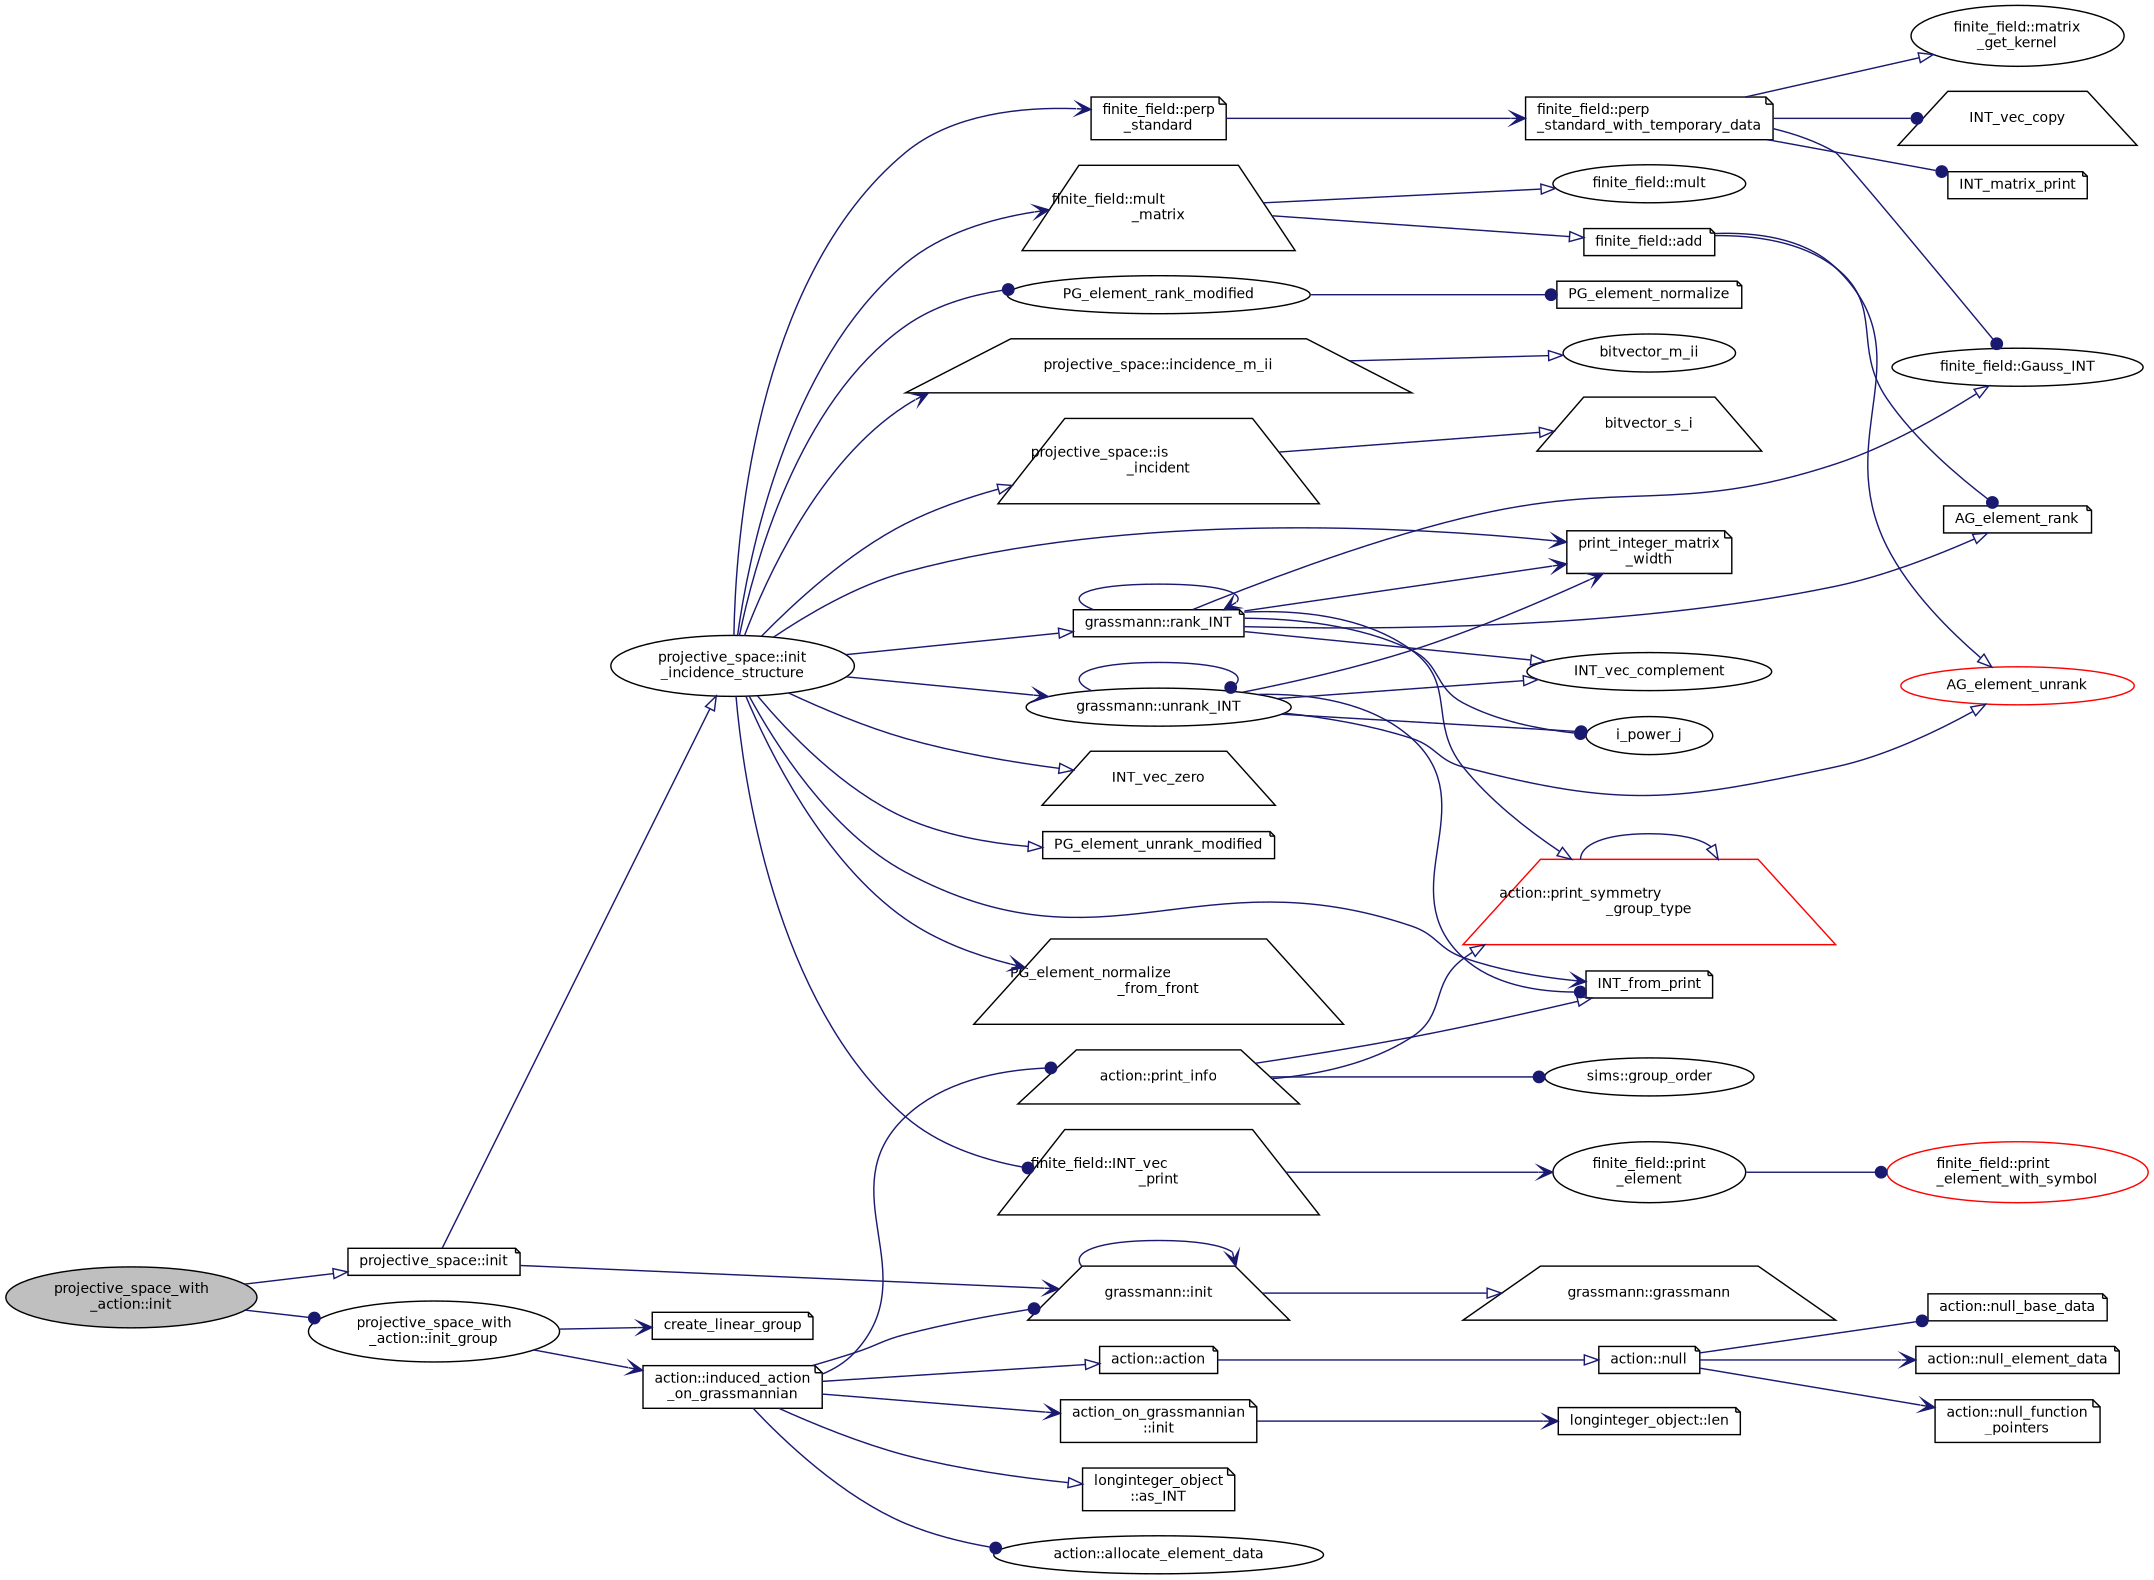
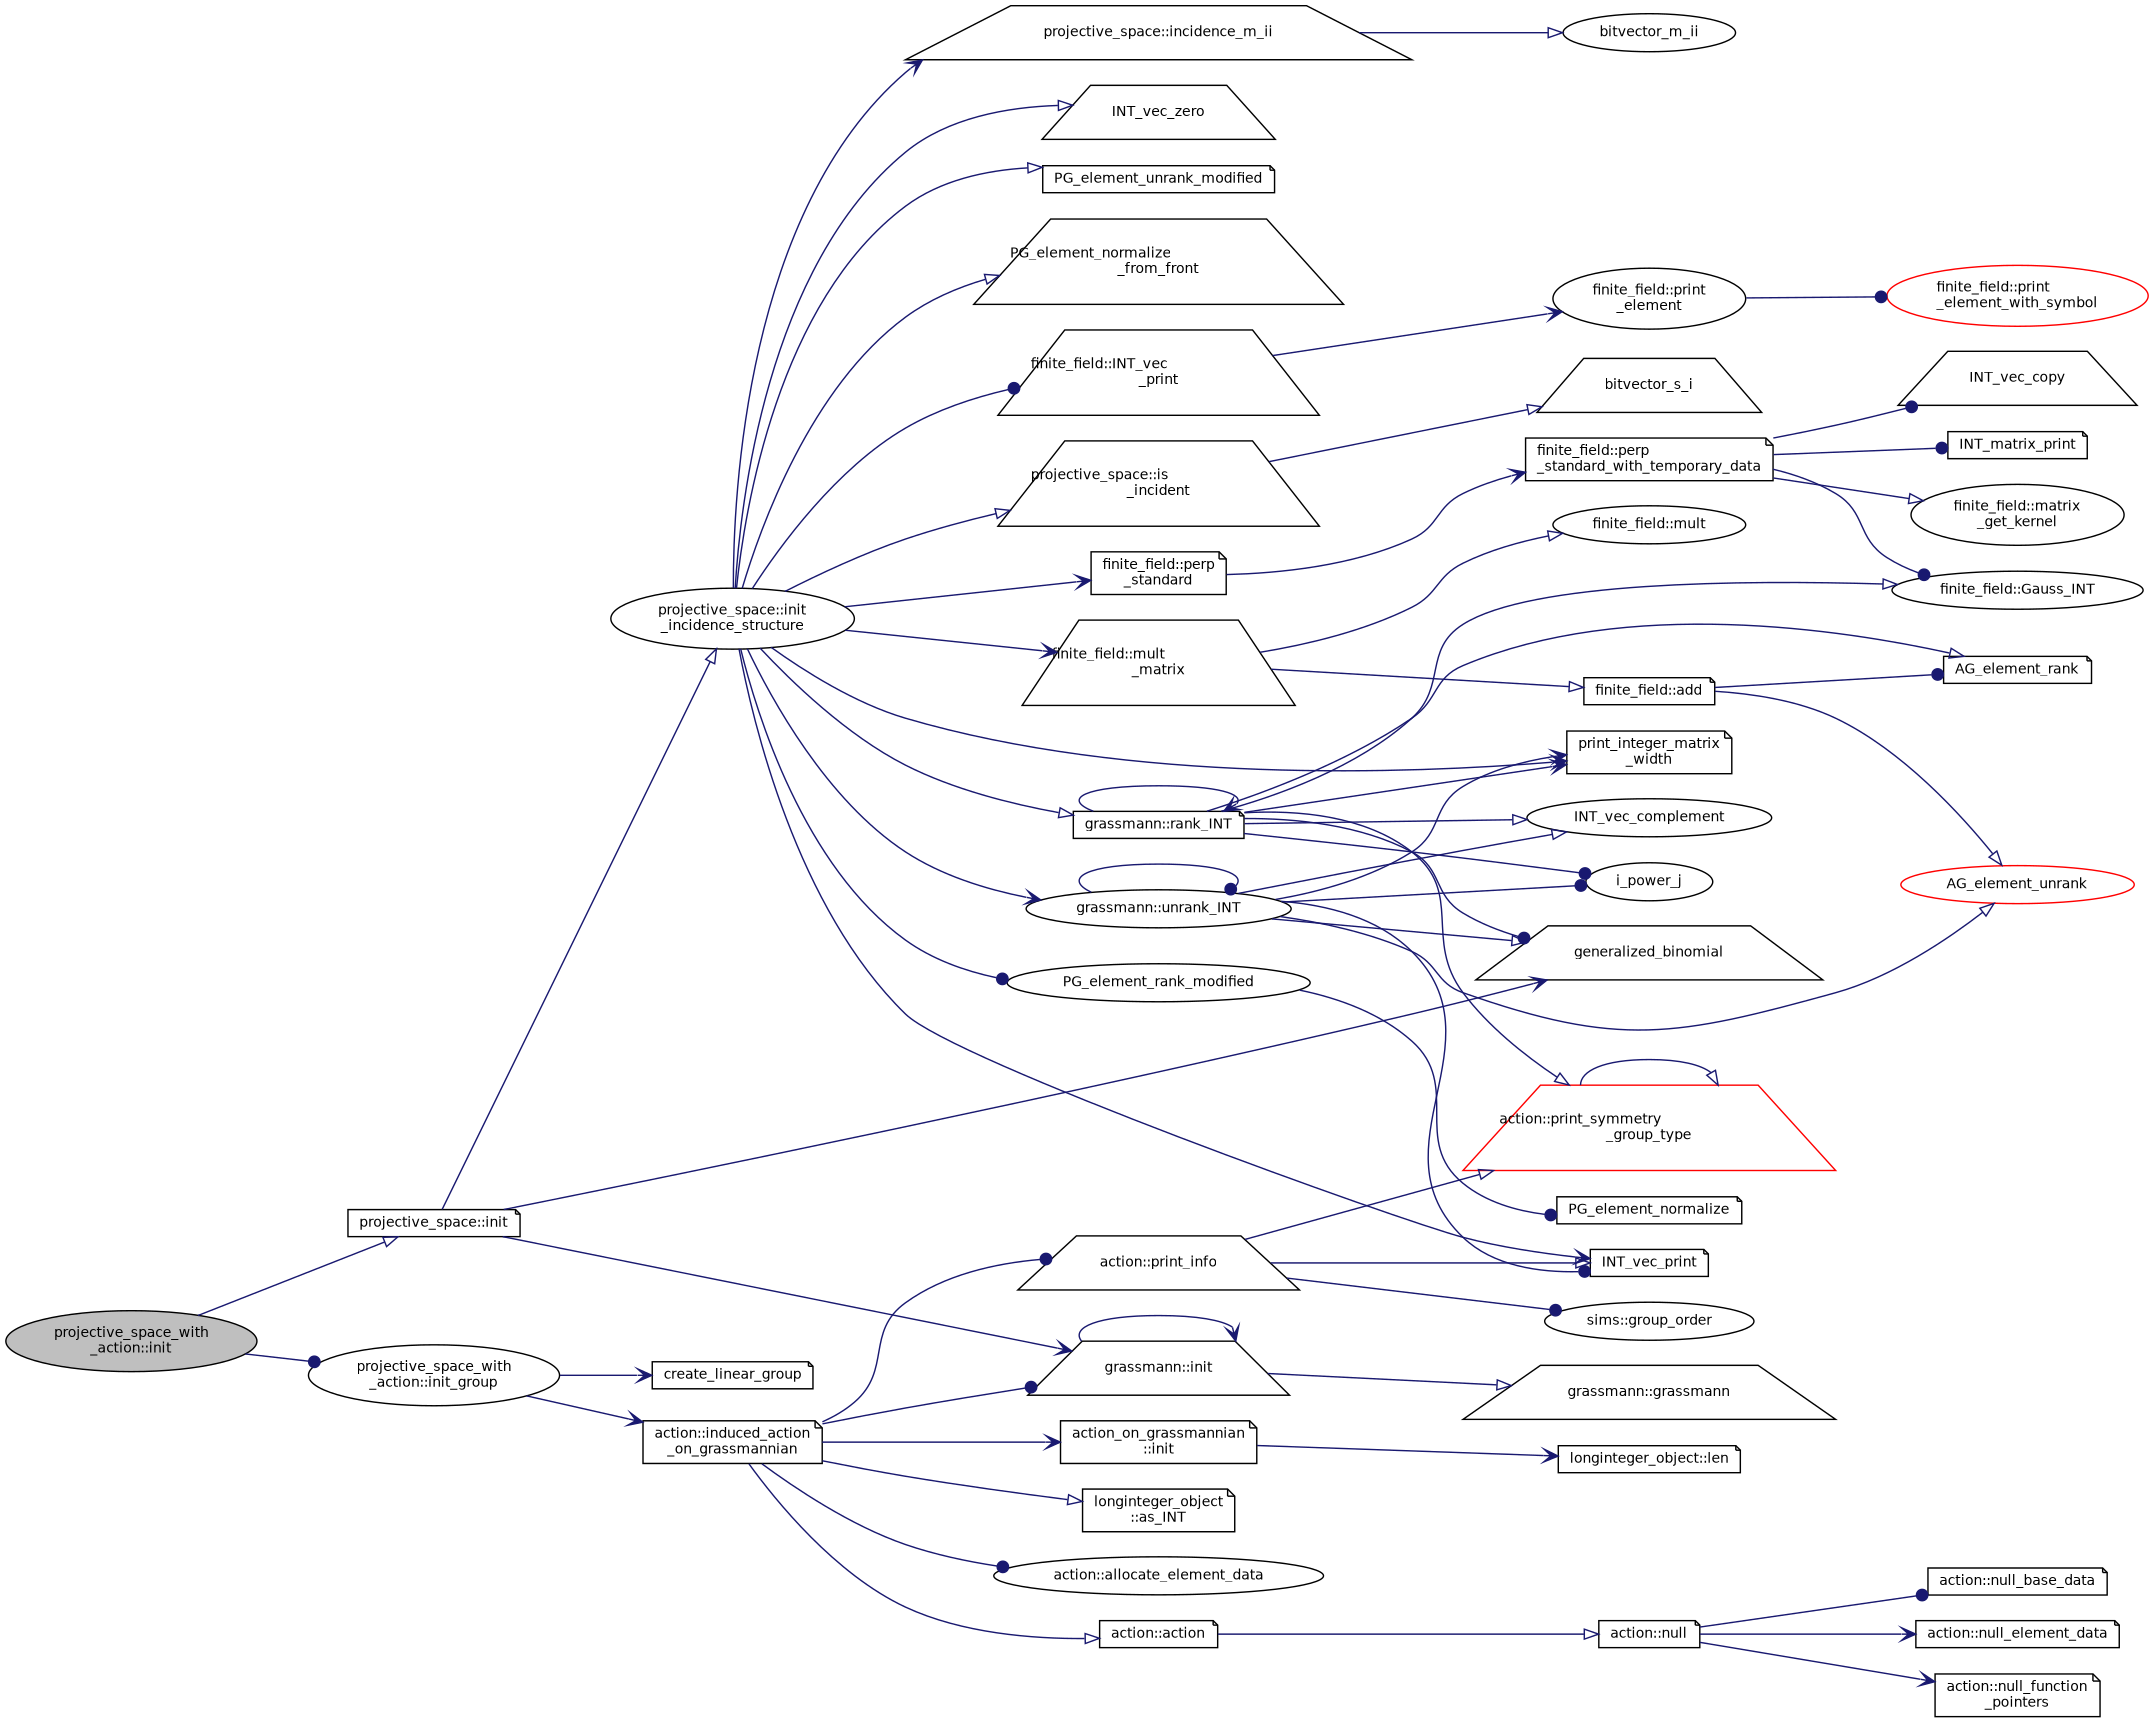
edge "projective_space::init _incidence_structure" -> "PG_element_normalize _from_front": arrowhead vee -> onormal
node "generalized_binomial": added
node "INT_from_print": label "INT_from_print" -> "INT_vec_print"
